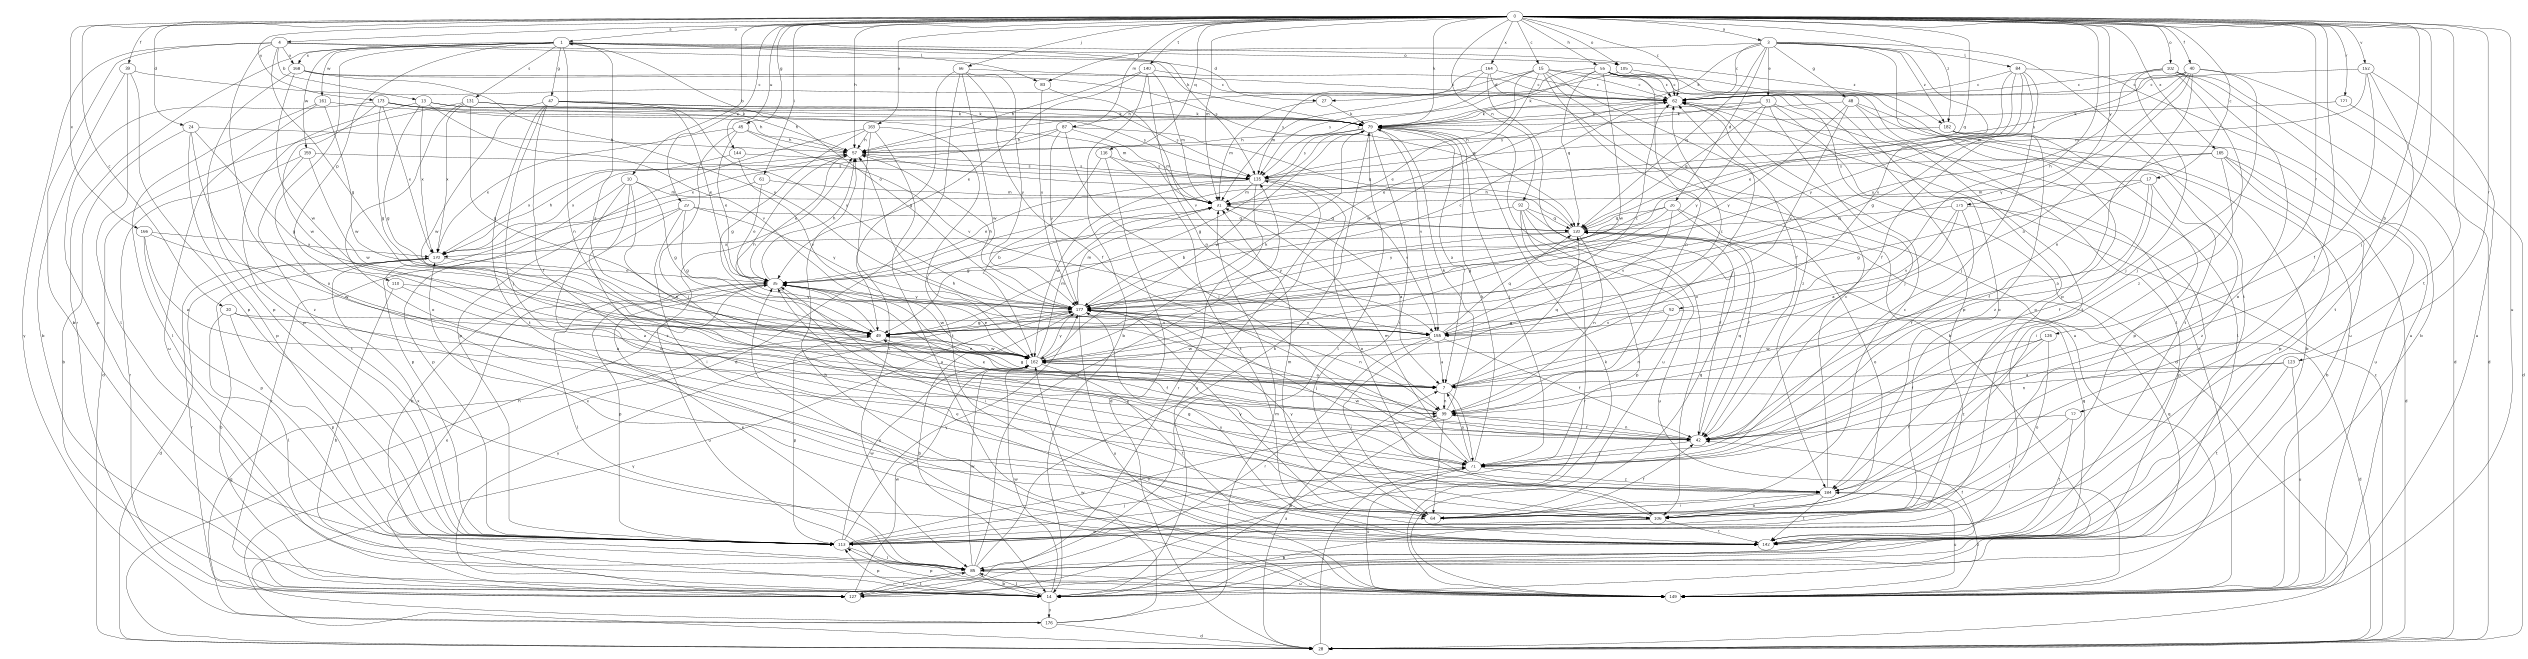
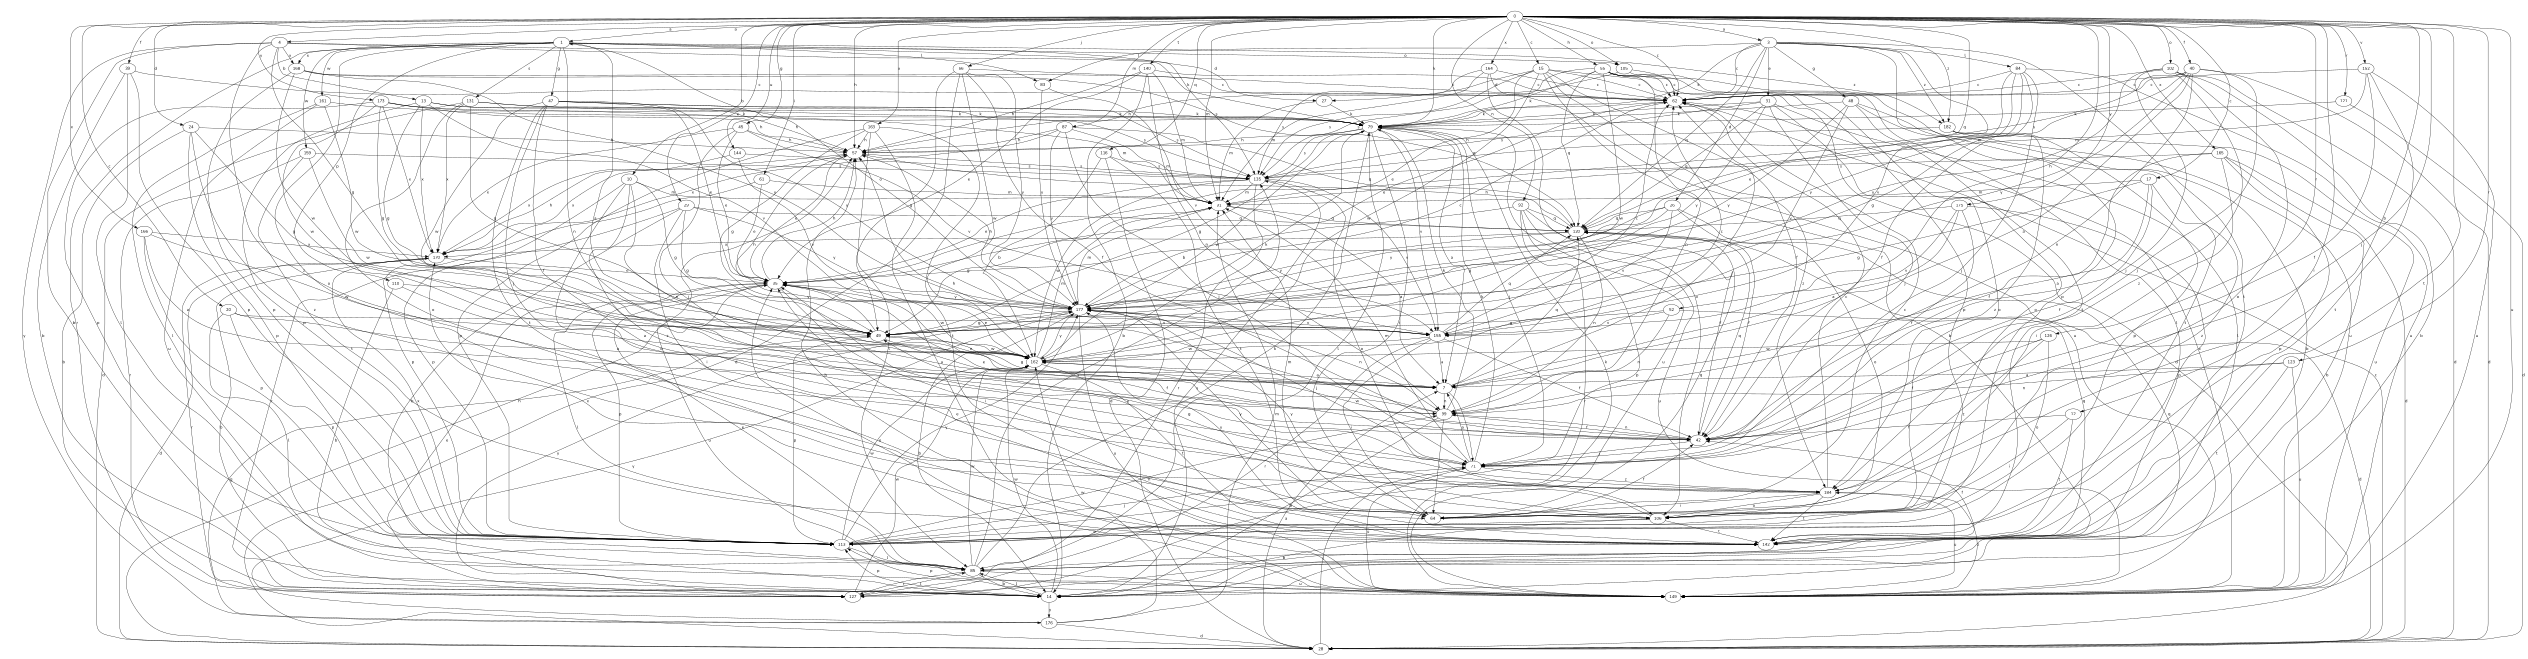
edge "35" -> "177": reversed
